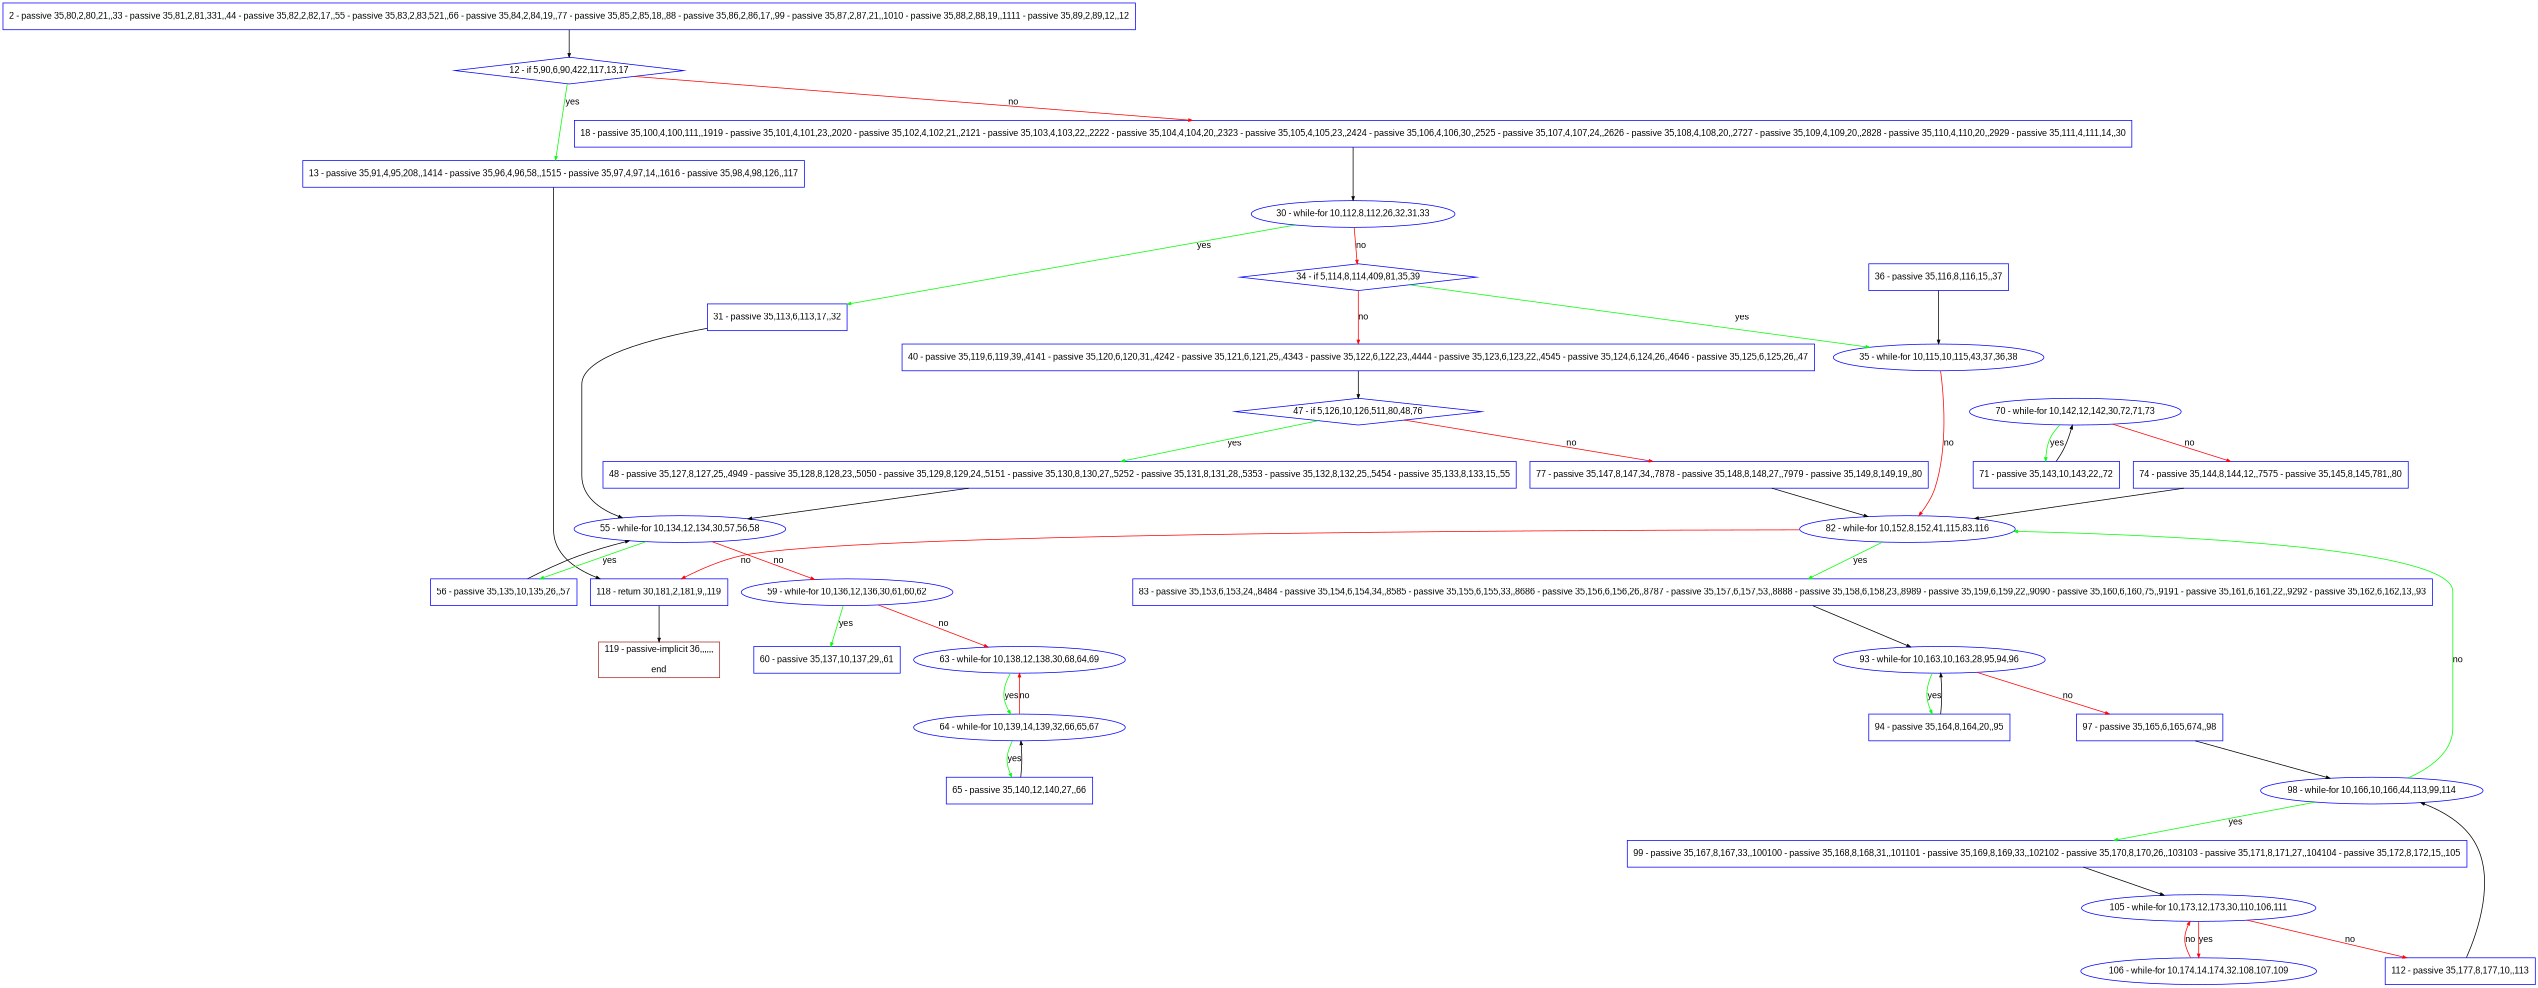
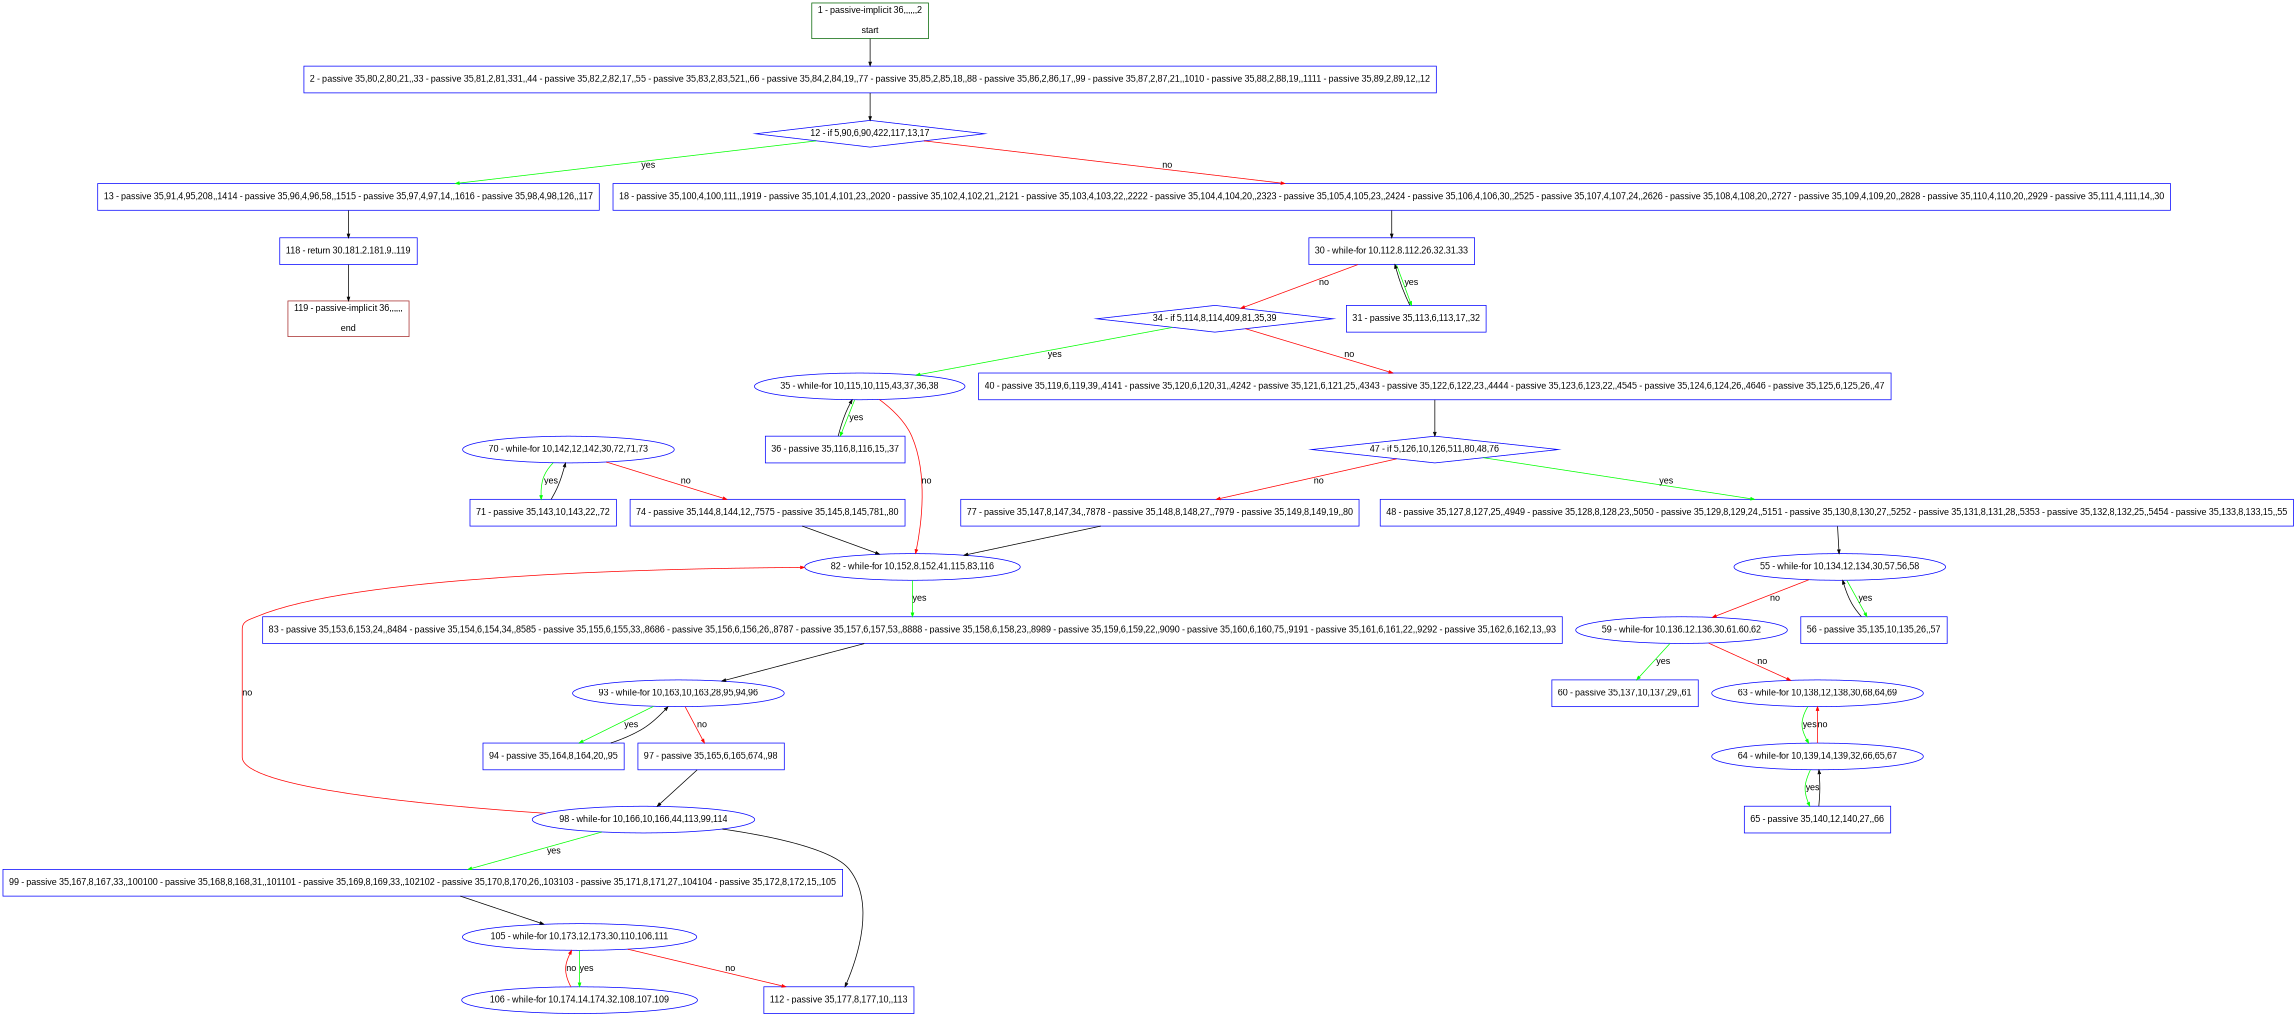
node "1 - passive-implicit 36,,,,,,2 start": added
node "30 - while-for 10,112,8,112,26,32,31,33": shape ellipse -> box
edge "31 - passive 35,113,6,113,17,,32" -> "55 - while-for 10,134,12,134,30,57,56,58": now "31 - passive 35,113,6,113,17,,32" -> "30 - while-for 10,112,8,112,26,32,31,33"
edge "35 - while-for 10,115,10,115,43,37,36,38" -> "36 - passive 35,116,8,116,15,,37": added, label "yes"
edge "82 - while-for 10,152,8,152,41,115,83,116" -> "118 - return 30,181,2,181,9,,119": removed, label "no"
edge "98 - while-for 10,166,10,166,44,113,99,114" -> "82 - while-for 10,152,8,152,41,115,83,116": color #00ff00 -> #ff0000
edge "112 - passive 35,177,8,177,10,,113" -> "98 - while-for 10,166,10,166,44,113,99,114": reversed
edge "105 - while-for 10,173,12,173,30,110,106,111" -> "106 - while-for 10,174,14,174,32,108,107,109": color #ff0000 -> #00ff00
